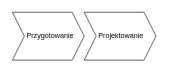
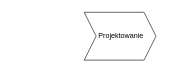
node "Przygotowanie": removed
